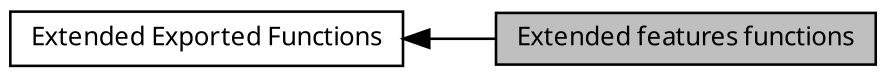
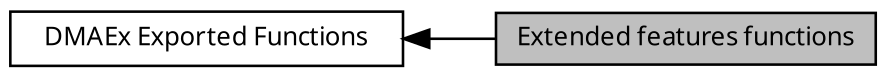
node "Extended Exported Functions": label "Extended Exported Functions" -> "DMAEx Exported Functions"
